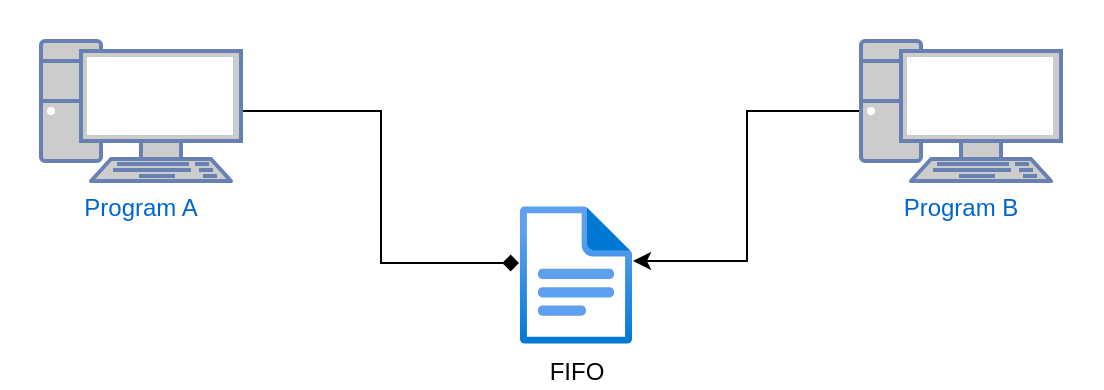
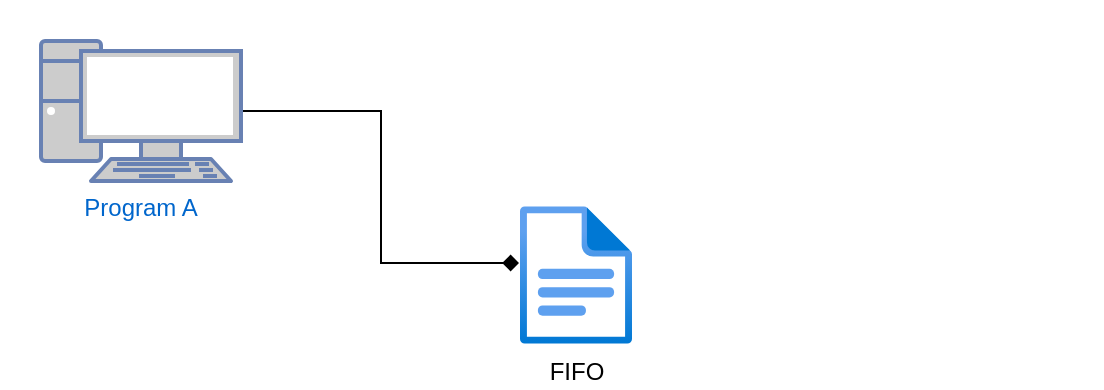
node "Program B": removed
edge "Program B" -> "FIFO": removed
